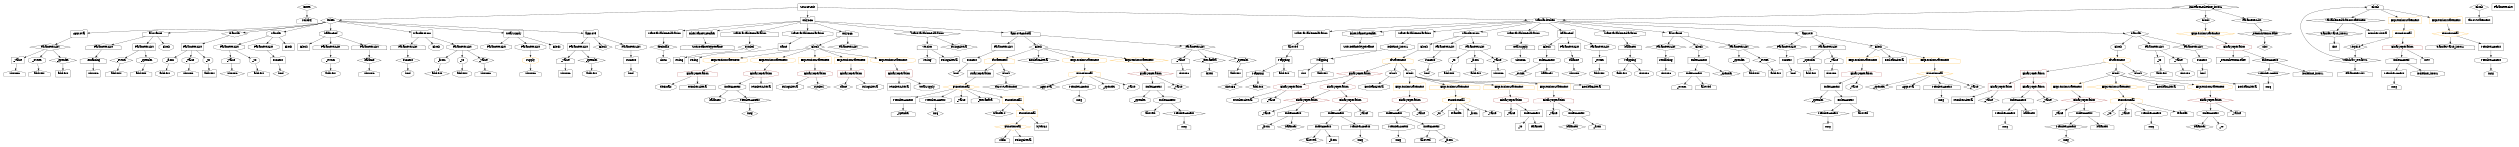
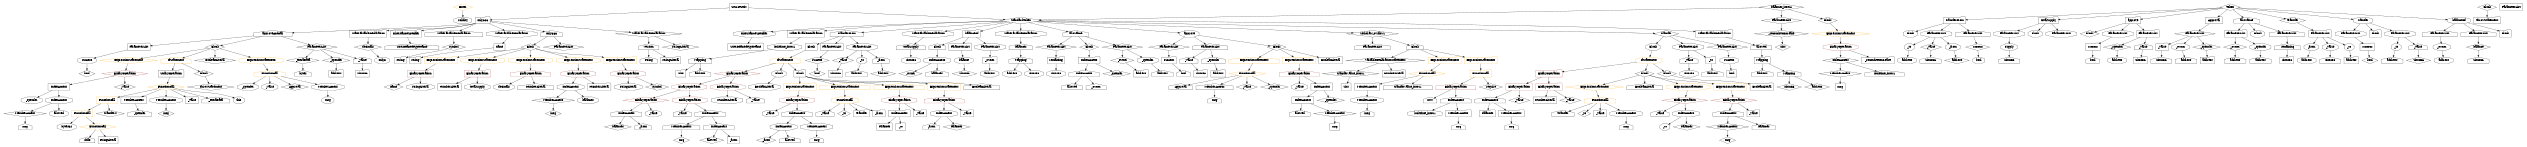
node "Enter": color black -> orange
node "increaseLockTime_intou1": label "increaseLockTime_intou1" -> "balances_intou1"
edge "SourceUnit" -> "Token": removed
node "solidity": shape house -> octagon
edge "require" -> "withdraw_ovrflow1": now "StandardToken" -> "withdraw_ovrflow1"
node "supply": color orange -> black
node "uint8": label "uint8" -> "only8"
node "this": added
node "bytes32": shape folder -> octagon
